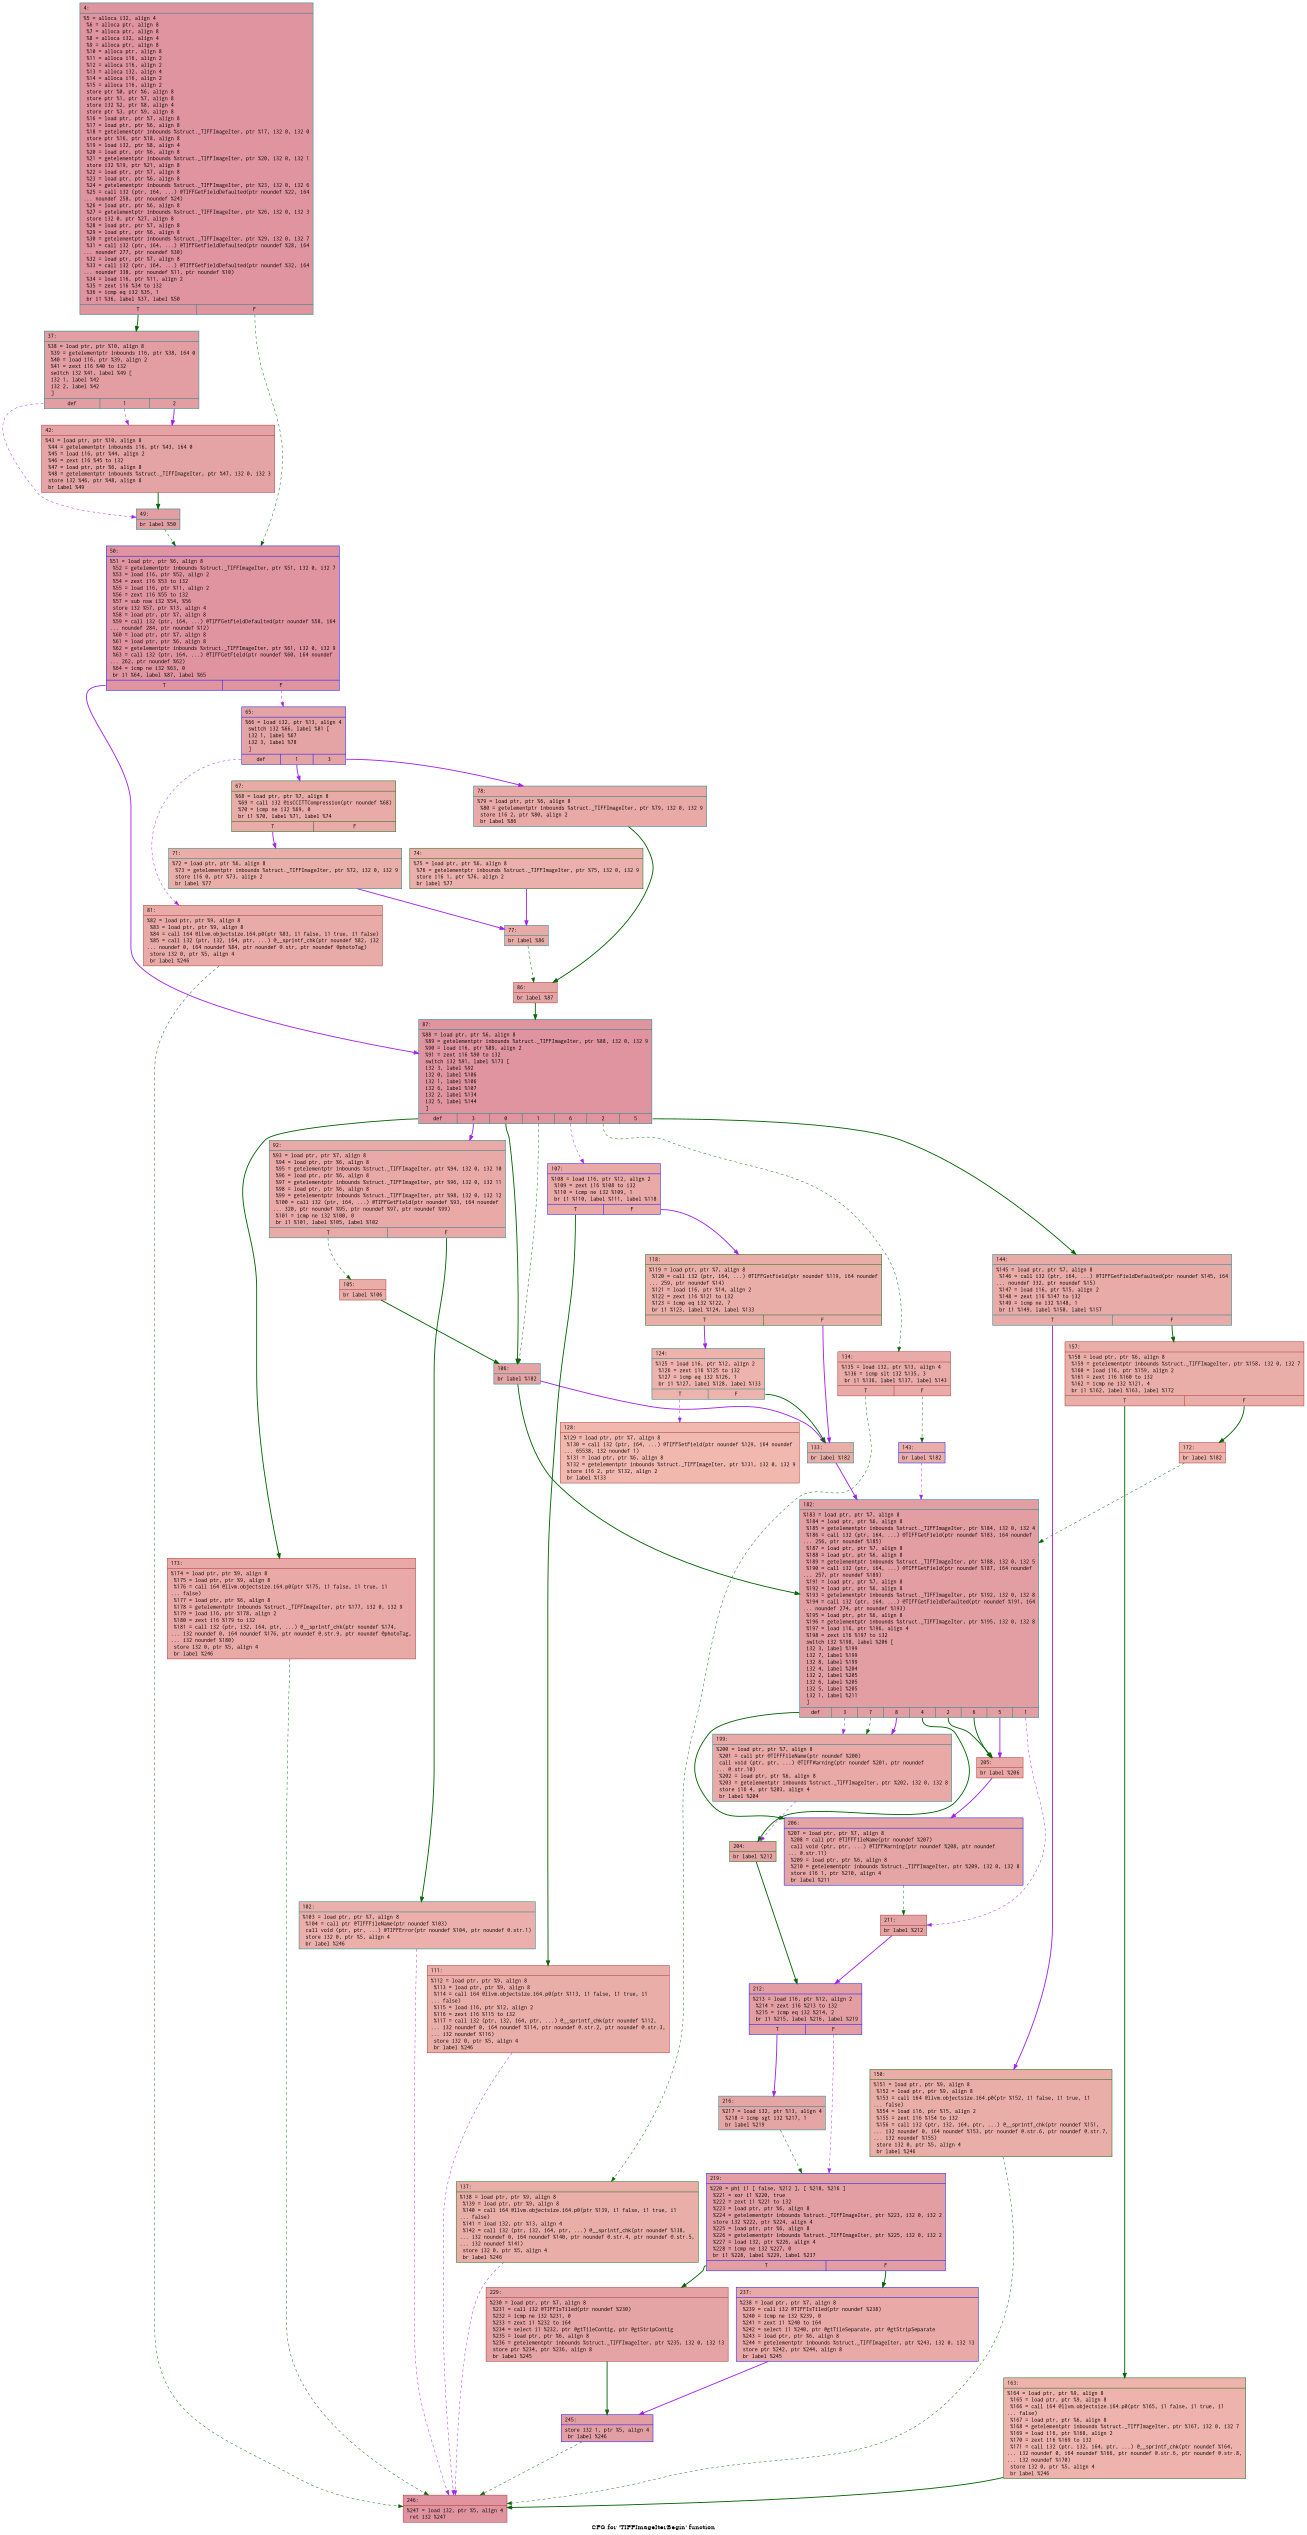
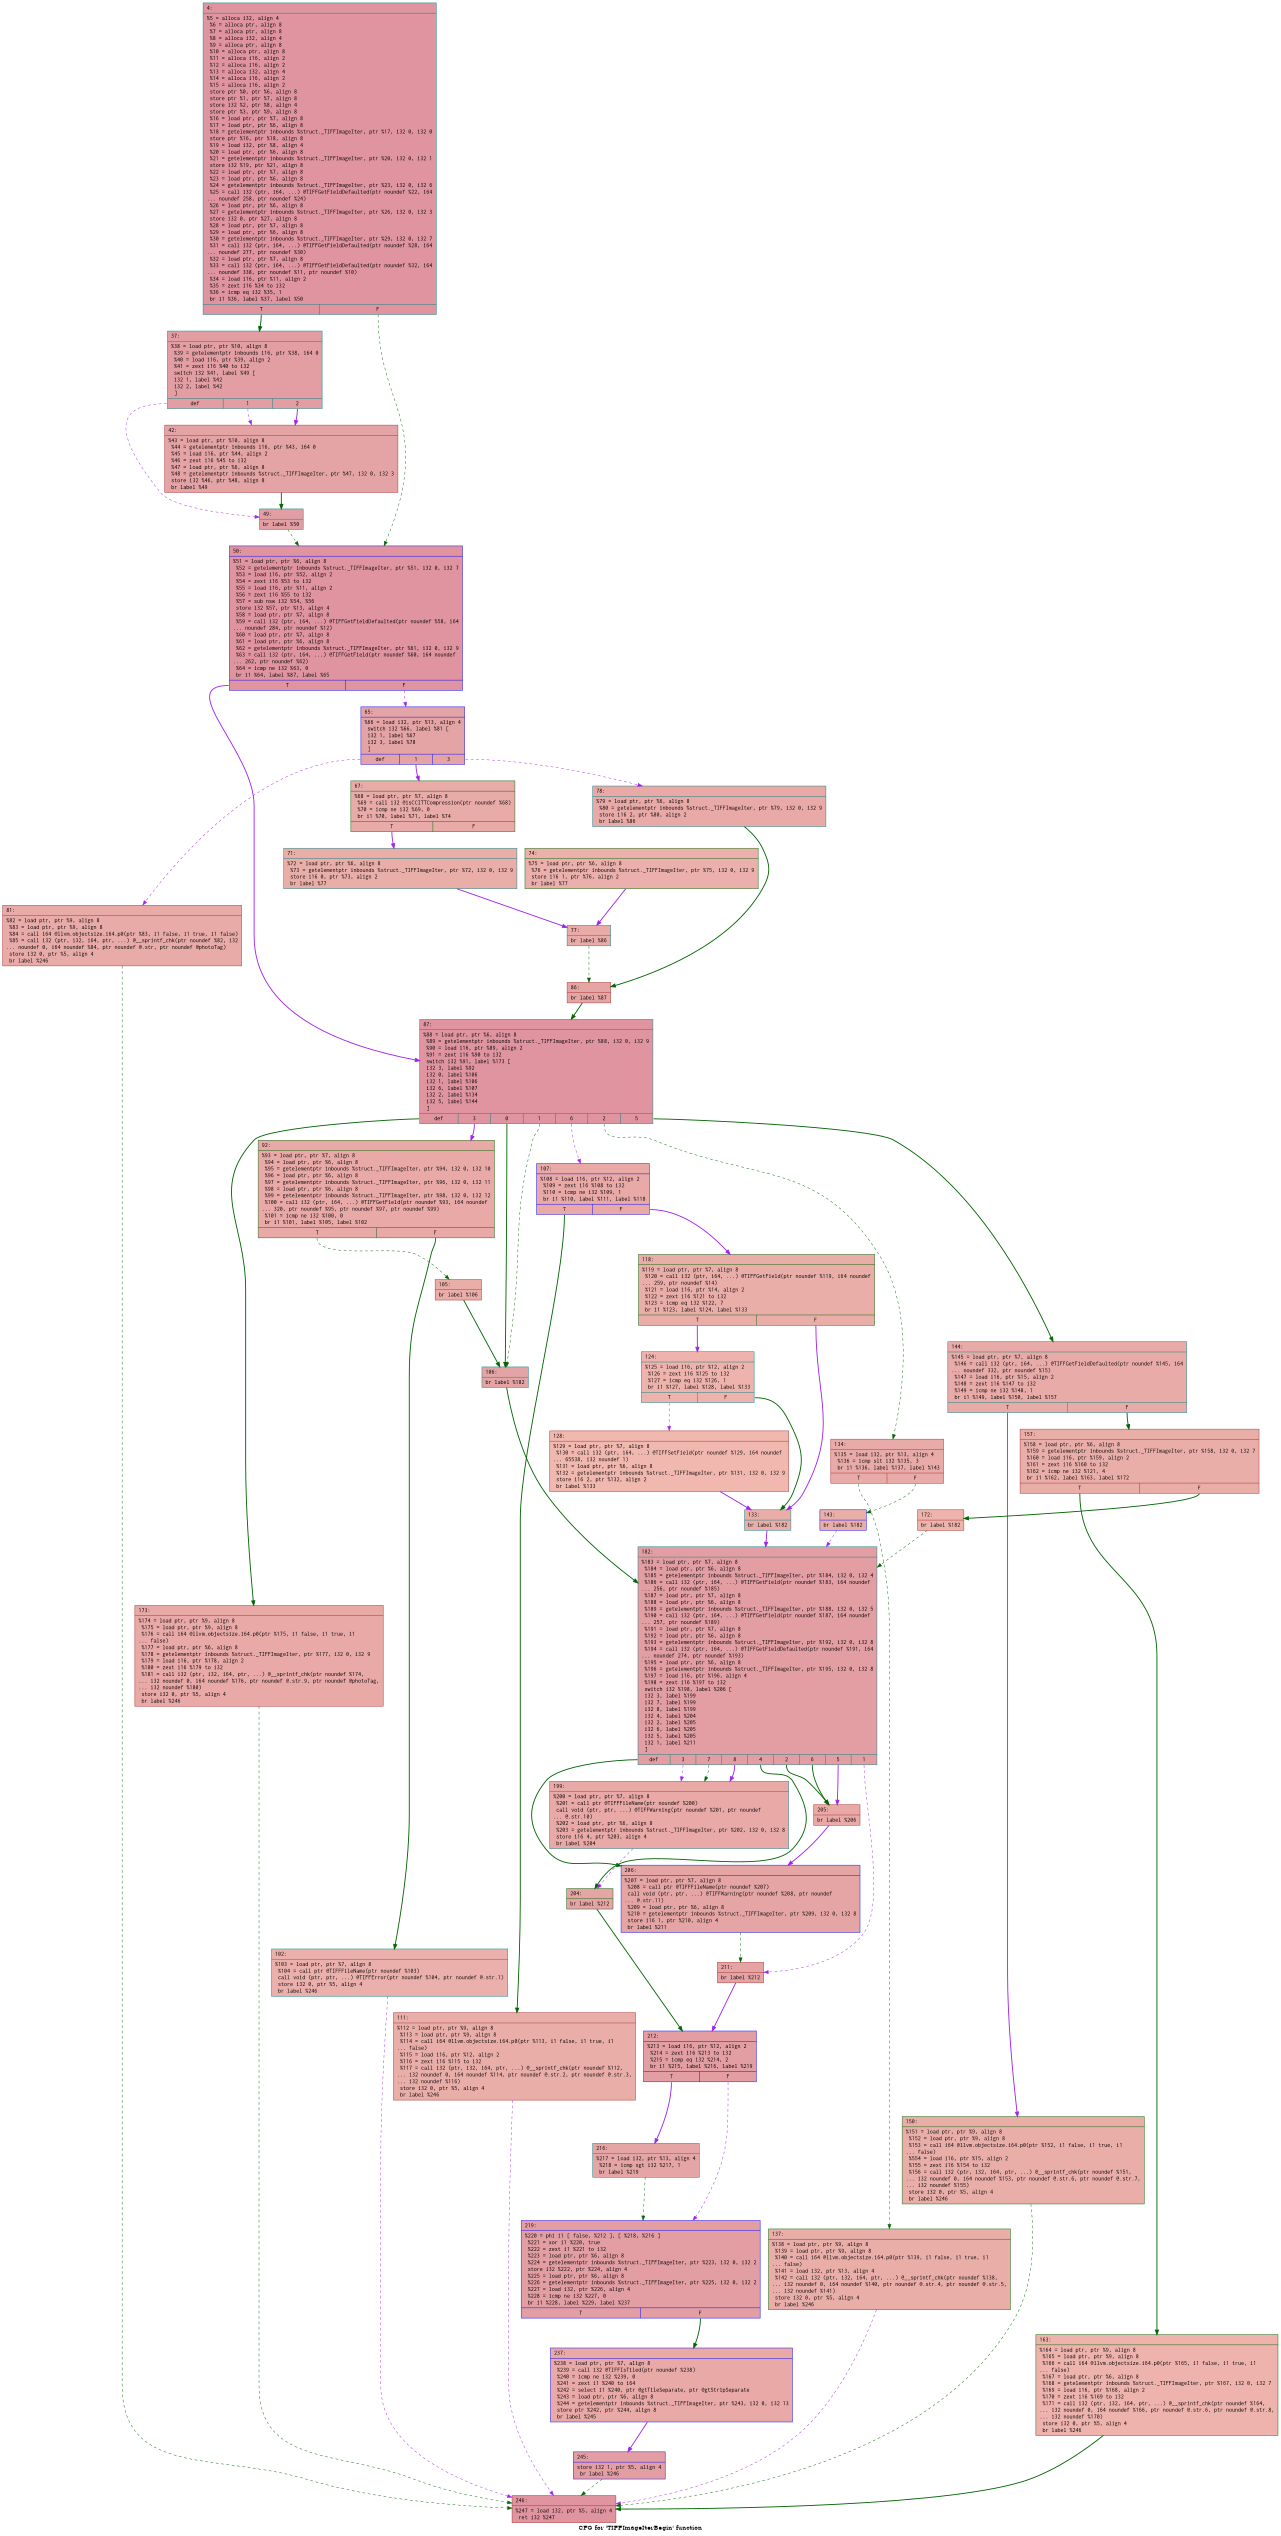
edge "65:" -> "78:": style bold -> dashed
node "92:": color teal -> darkgreen
edge "106:" -> "133:": now "128:" -> "133:"
node "229:": removed
